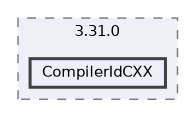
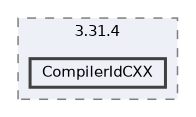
cluster "3.31.0": label "3.31.0" -> "3.31.4"
